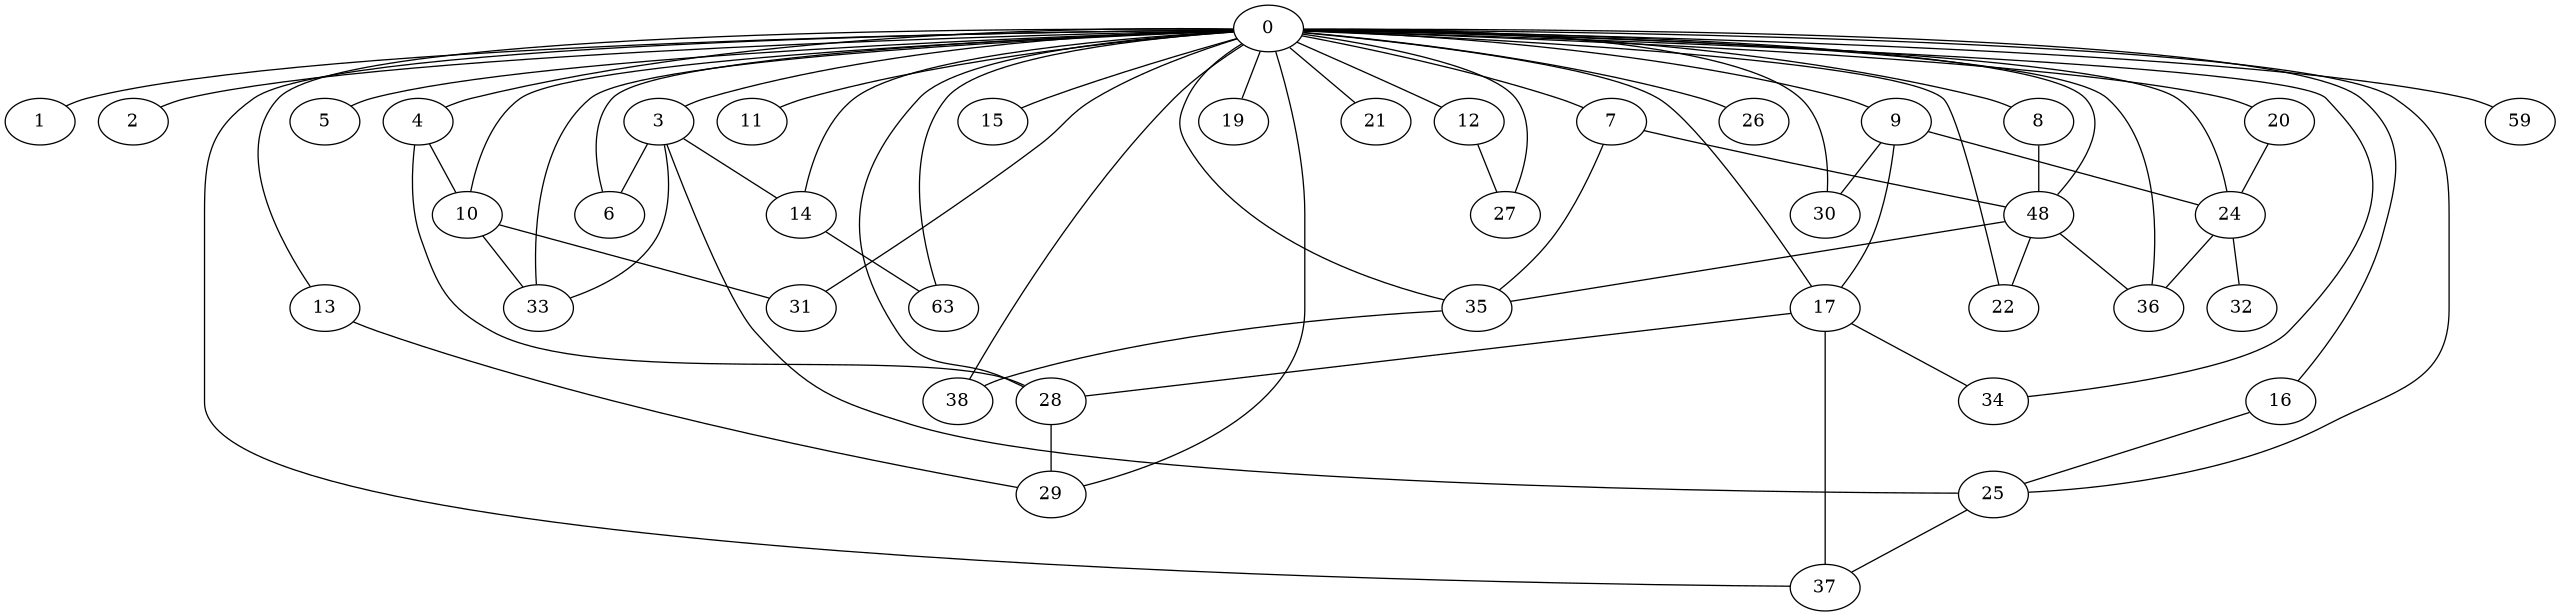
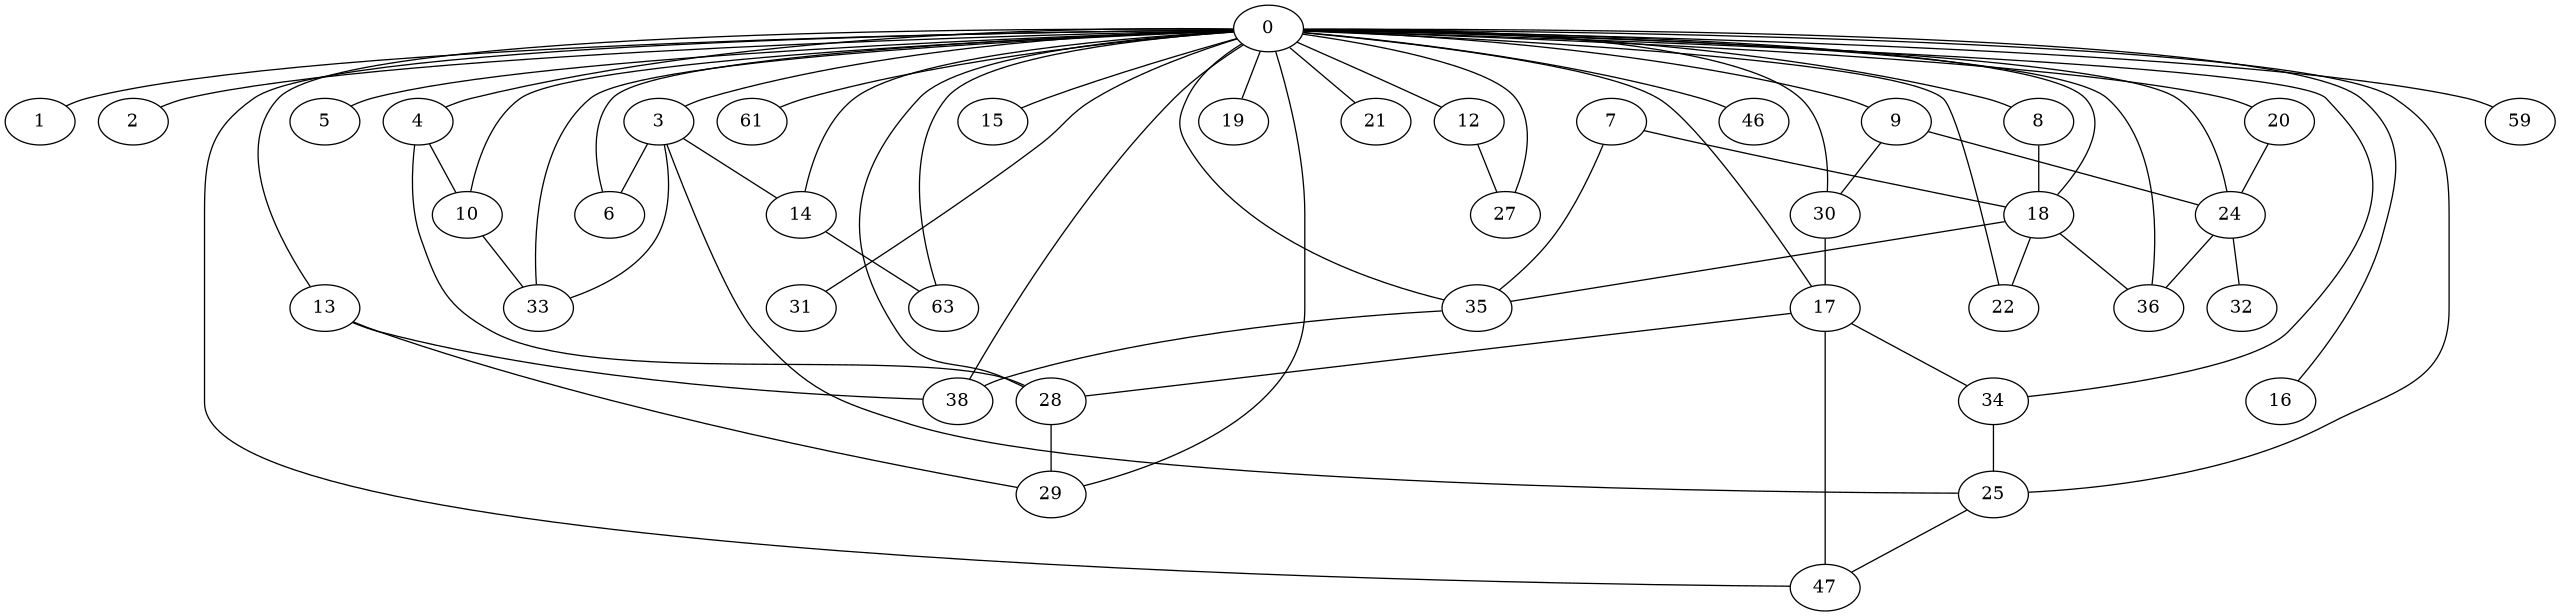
edge "0" -- "7": removed
node "11": label "11" -> "61"
node "26": label "26" -> "46"
node "48": label "48" -> "18"
edge "9" -- "17": now "30" -- "17"
edge "10" -- "31": removed
edge "13" -- "38": added
edge "16" -- "25": now "34" -- "25"
node "37": label "37" -> "47"
